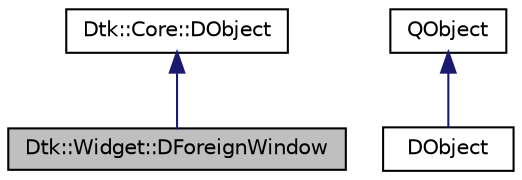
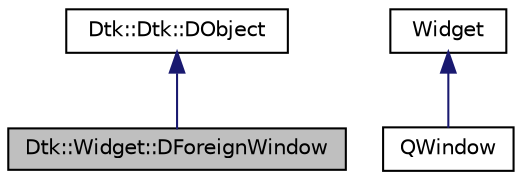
node "Dtk::Core::DObject": label "Dtk::Core::DObject" -> "Dtk::Dtk::DObject"
node "QObject": label "QObject" -> "Widget"
node "DObject": label "DObject" -> "QWindow"
